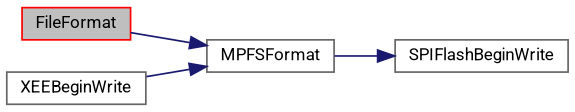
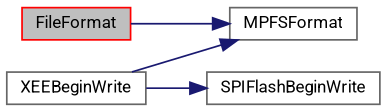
edge "MPFSFormat" -> "SPIFlashBeginWrite": now "XEEBeginWrite" -> "SPIFlashBeginWrite"
